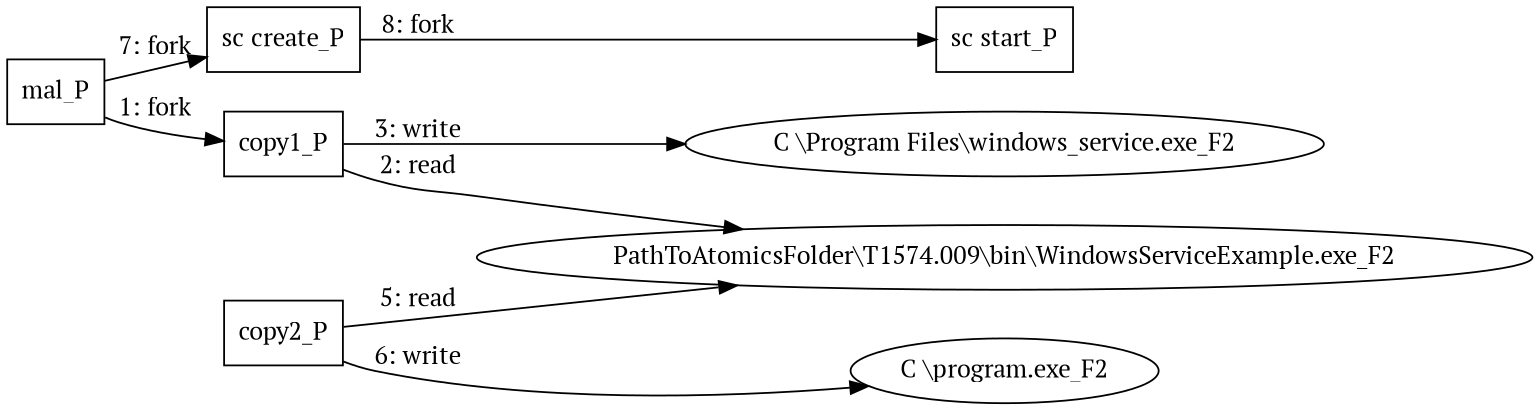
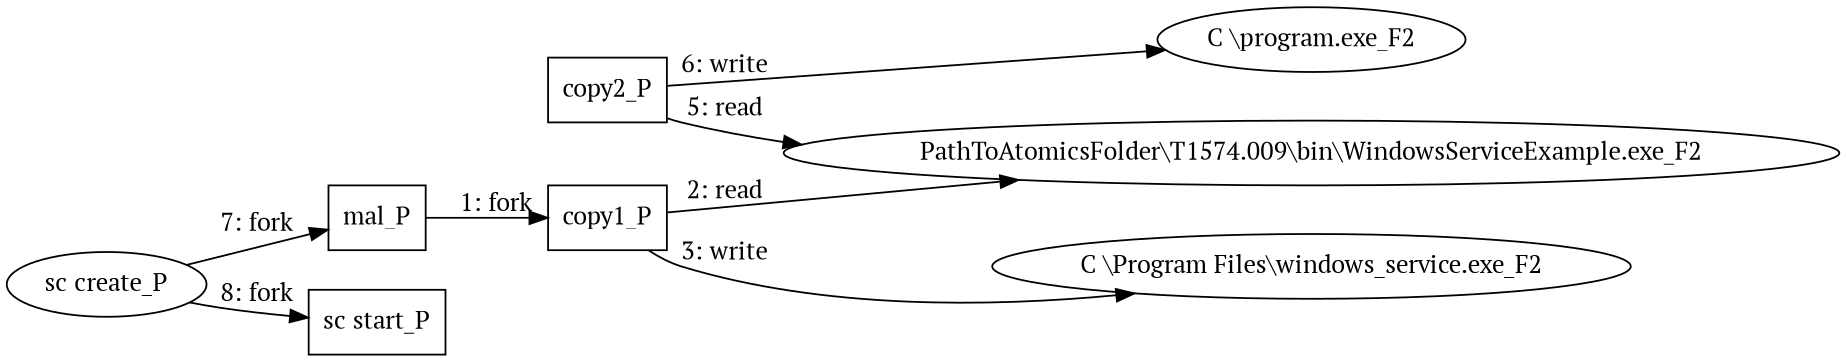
node "sc create_P": shape box -> ellipse
edge "mal_P" -> "sc create_P": reversed
